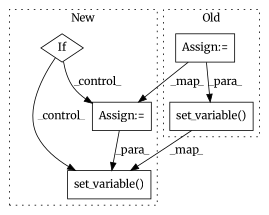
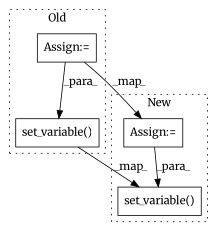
node "If": removed
